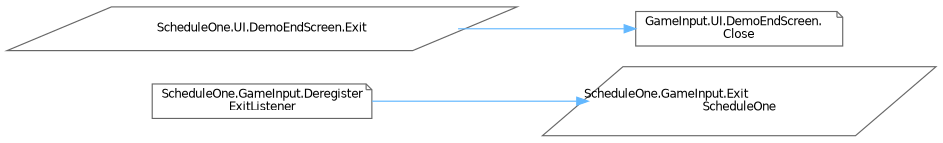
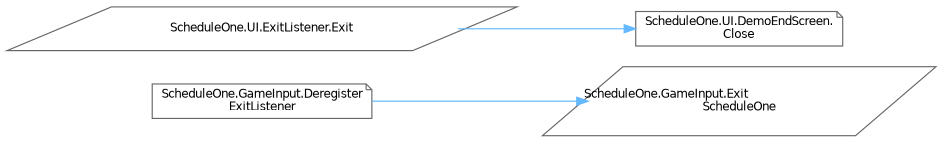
node "ScheduleOne.UI.DemoEndScreen.Exit": label "ScheduleOne.UI.DemoEndScreen.Exit" -> "ScheduleOne.UI.ExitListener.Exit"
node "GameInput.UI.DemoEndScreen. Close": label "GameInput.UI.DemoEndScreen. Close" -> "ScheduleOne.UI.DemoEndScreen. Close"
